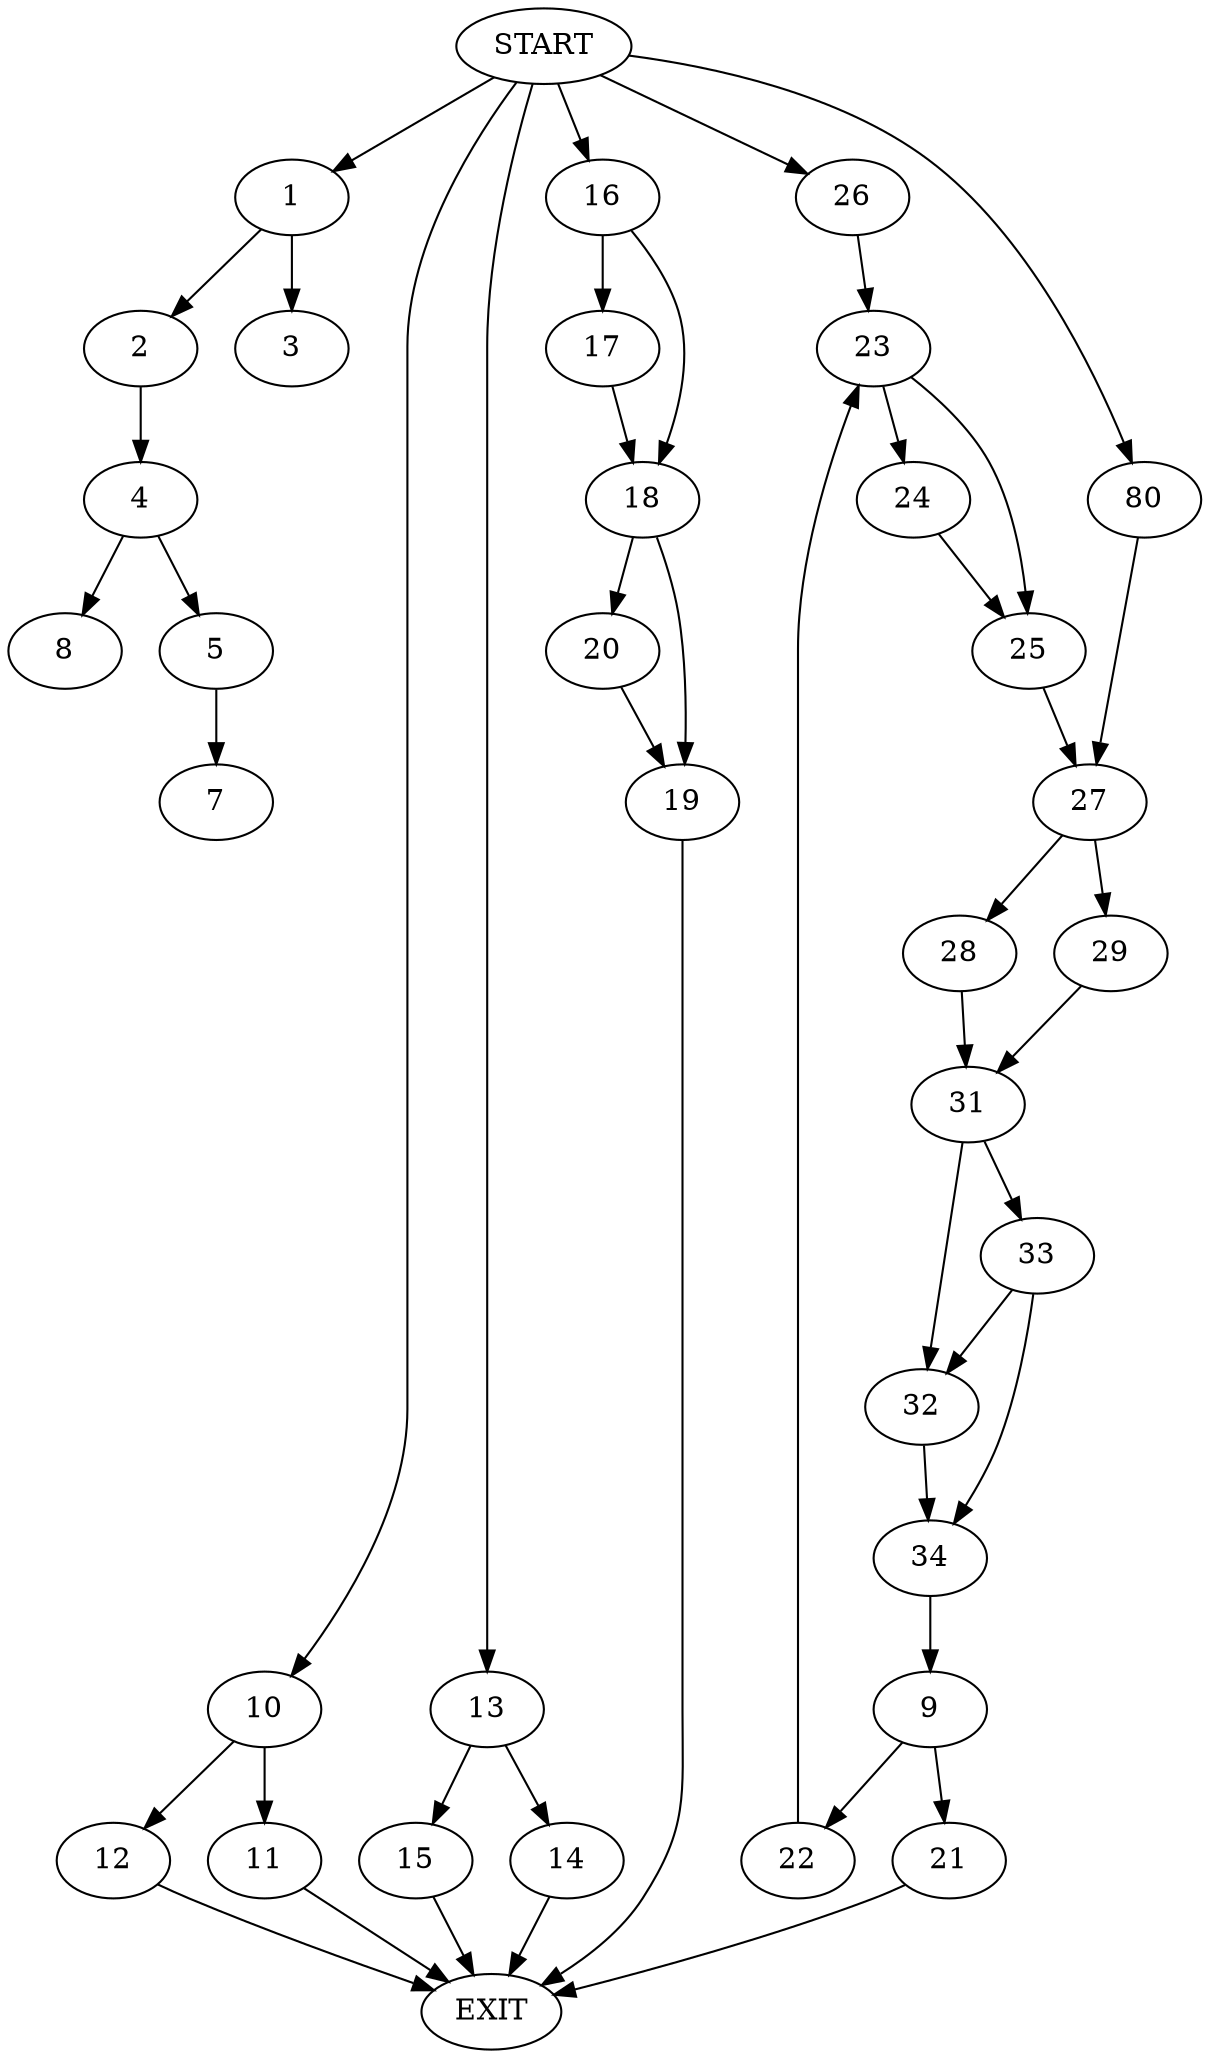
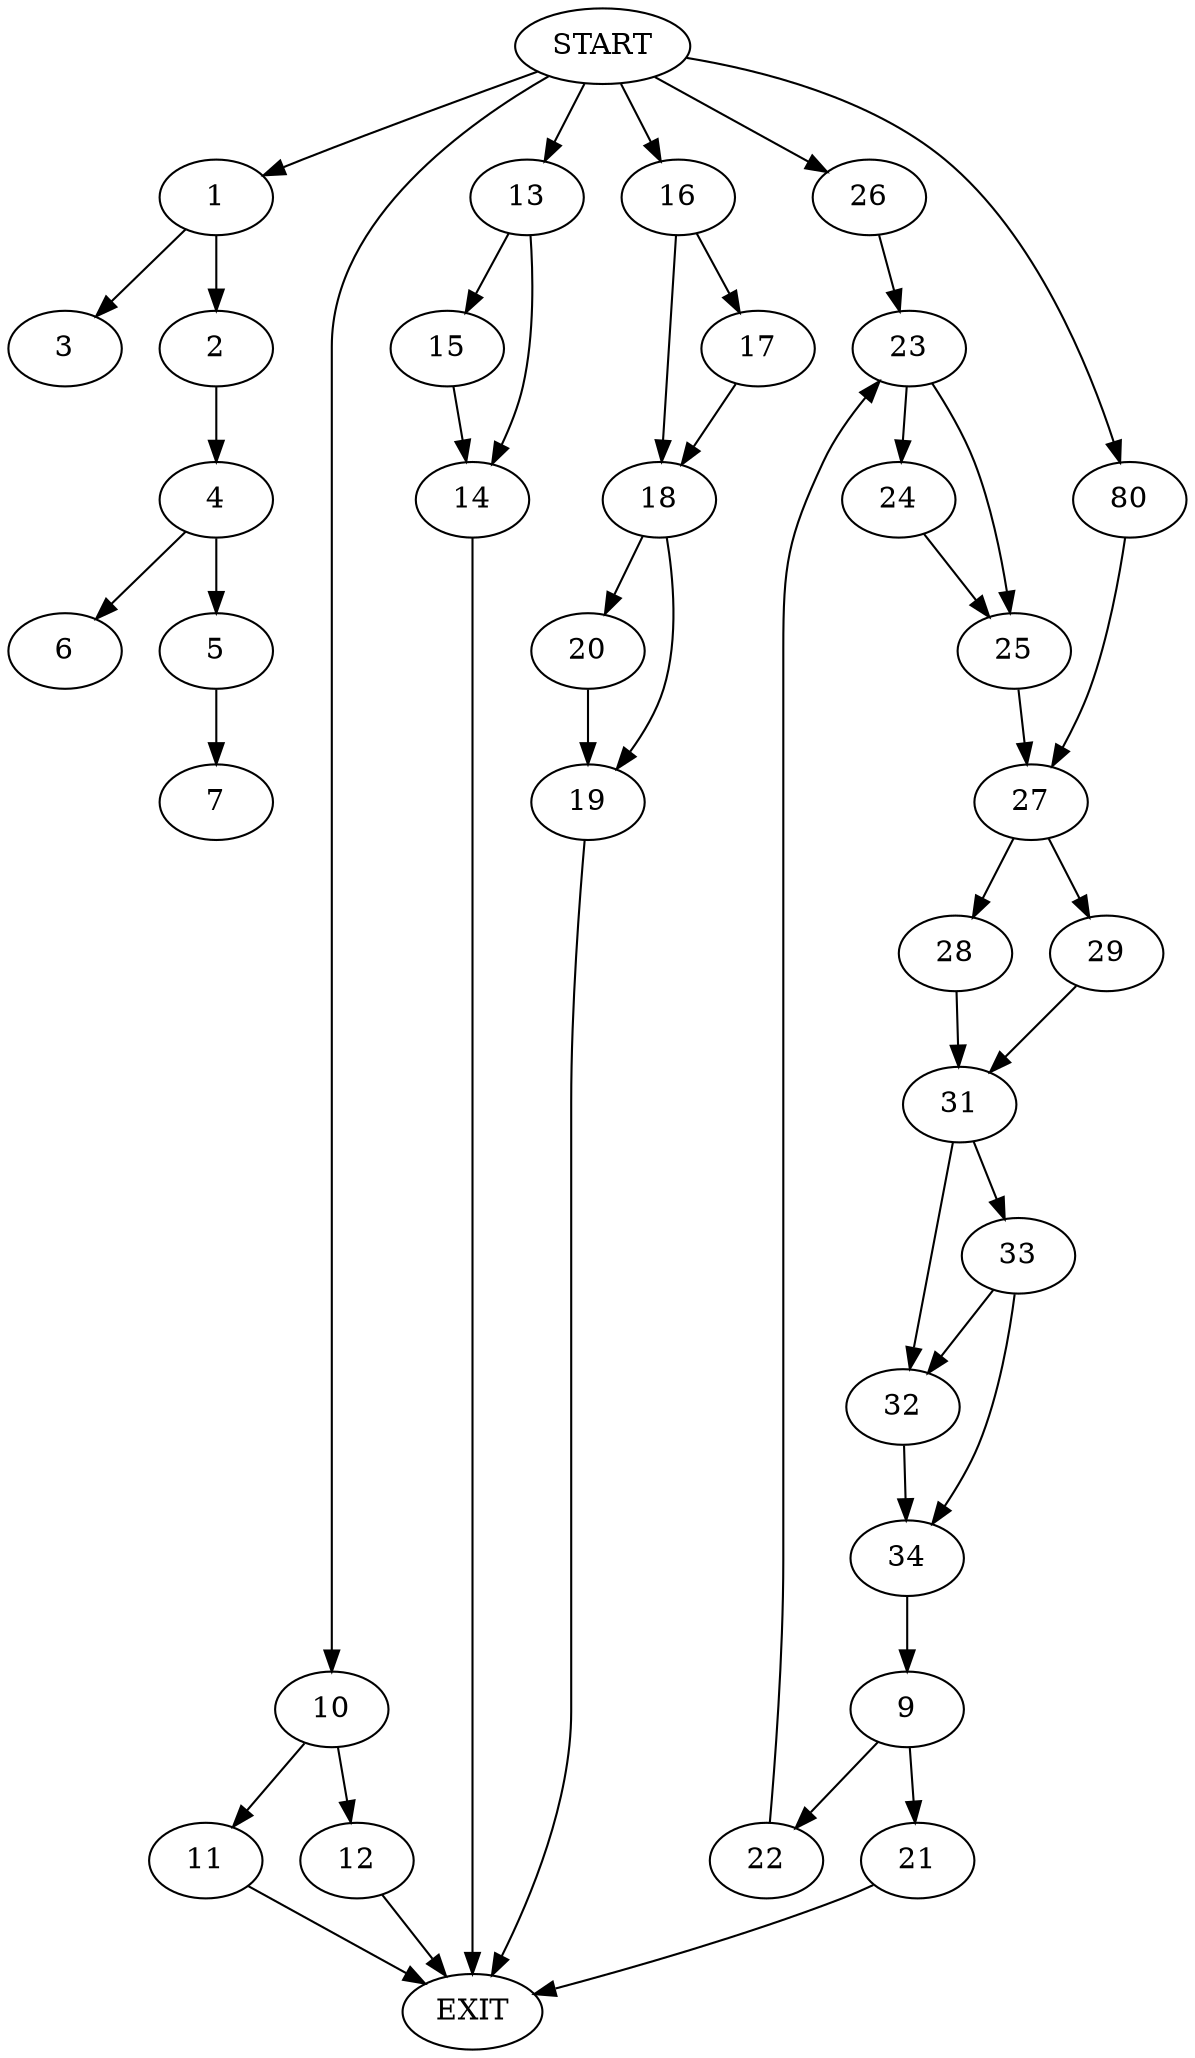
node "8": label "8" -> "6"
edge "15" -> "EXIT": now "15" -> "14"
